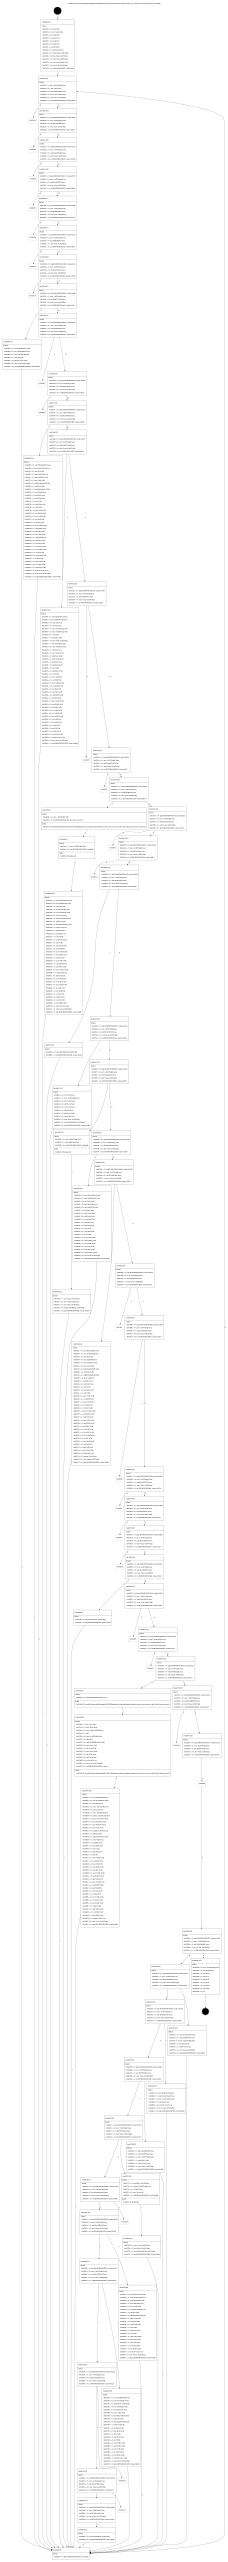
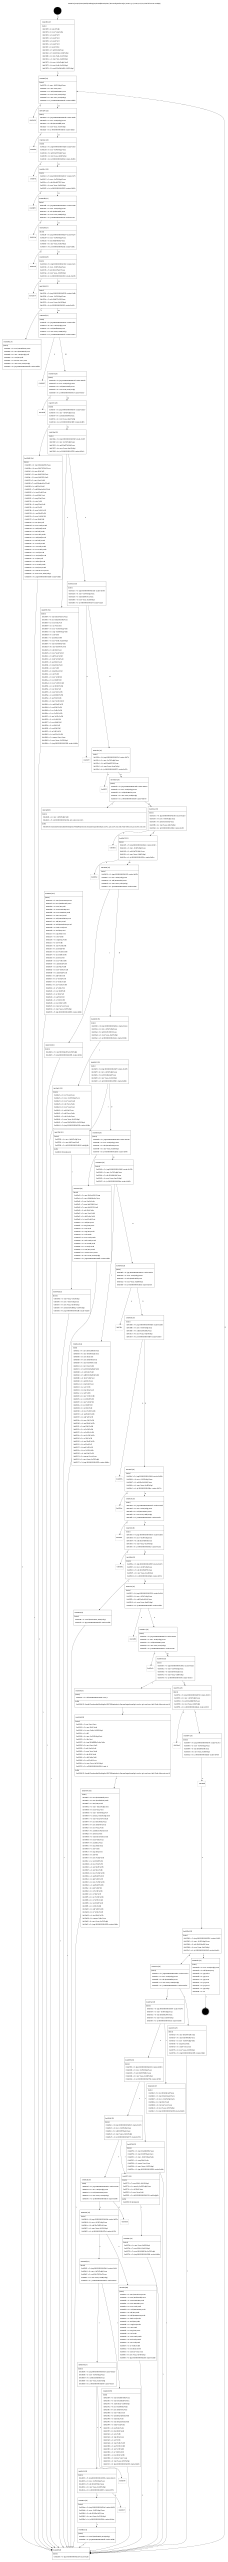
node "0x401aa1 [9]": removed
edge "0x401439 [25]" -> "0x401452 [25]": removed, label "14"
